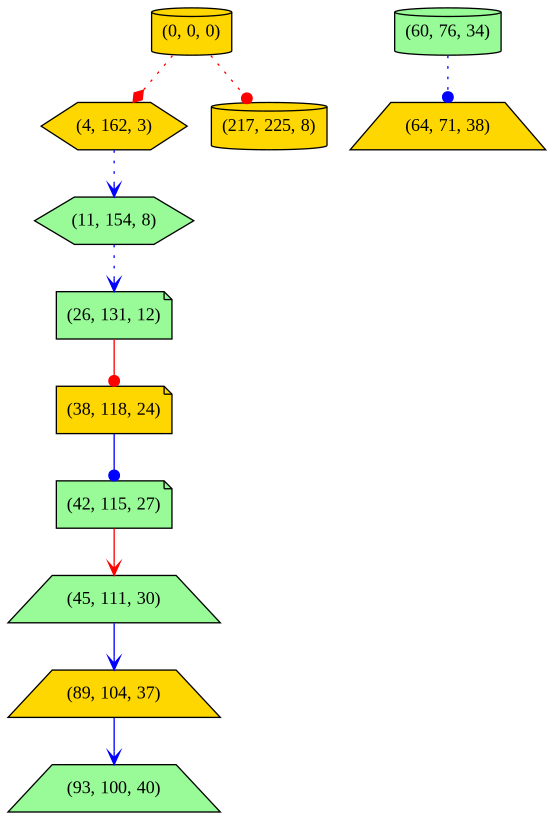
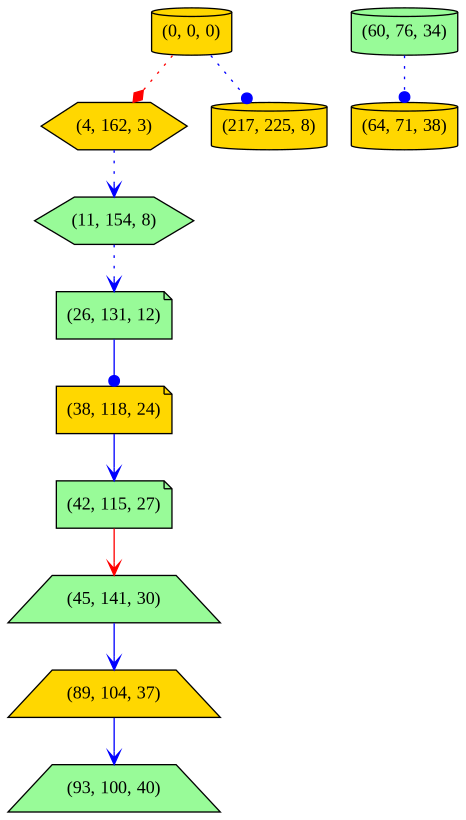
edge "(0, 0, 0)" -> "(217, 225, 8)": color red -> blue
node "(64, 71, 38)": shape trapezium -> cylinder
edge "(26, 131, 12)" -> "(38, 118, 24)": color red -> blue
edge "(38, 118, 24)" -> "(42, 115, 27)": arrowhead dot -> vee
node "(45, 111, 30)": label "(45, 111, 30)" -> "(45, 141, 30)"
